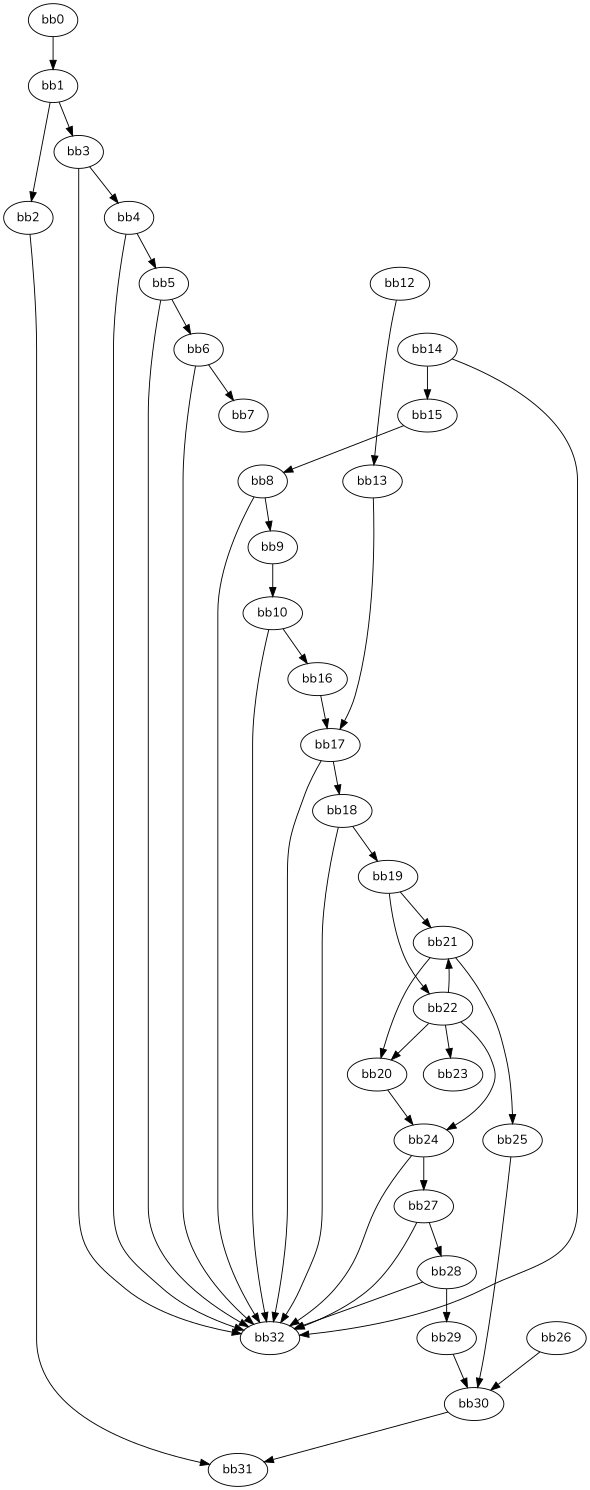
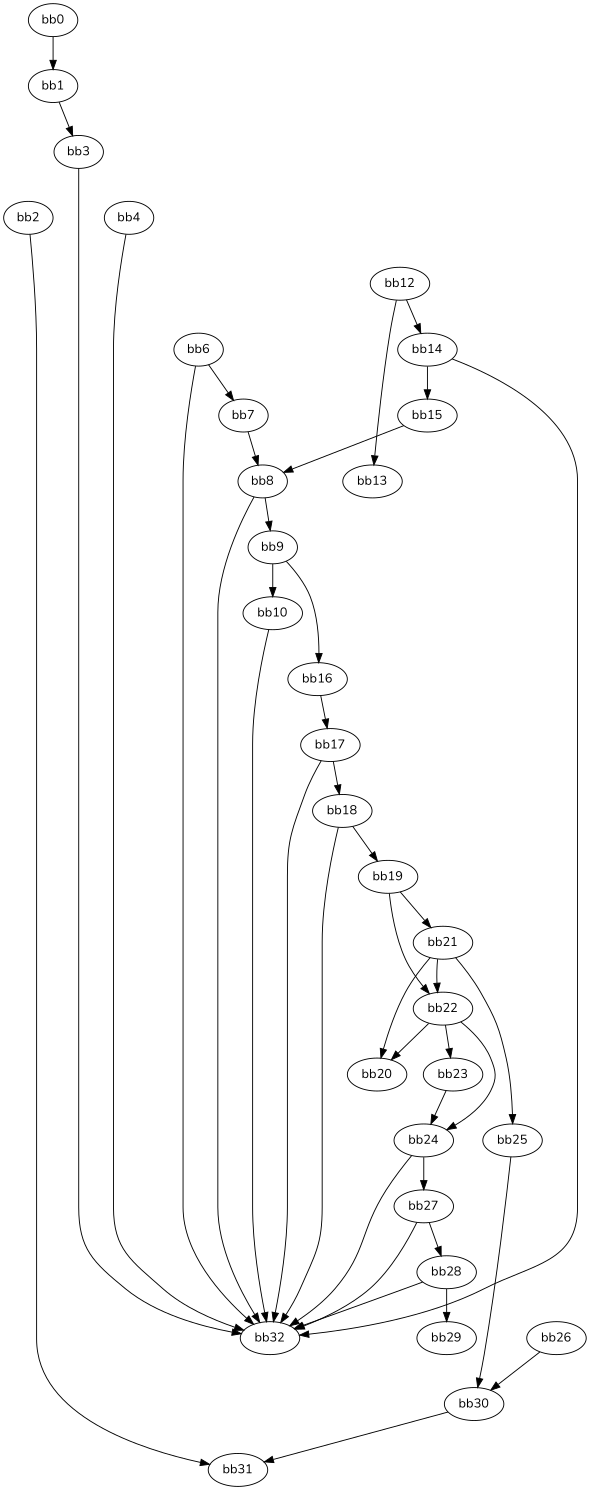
edge "bb1" -> "bb2": removed
edge "bb3" -> "bb4": removed
node "bb5": removed
edge "bb12" -> "bb14": added
edge "bb7" -> "bb8": added
edge "bb13" -> "bb17": removed
edge "bb10" -> "bb16": now "bb9" -> "bb16"
edge "bb22" -> "bb21": reversed
edge "bb20" -> "bb24": now "bb23" -> "bb24"
edge "bb29" -> "bb30": removed
